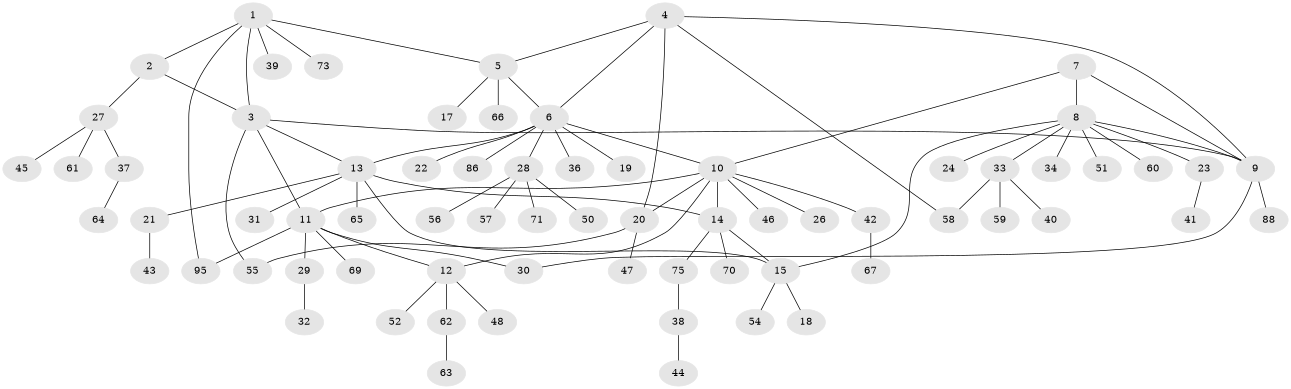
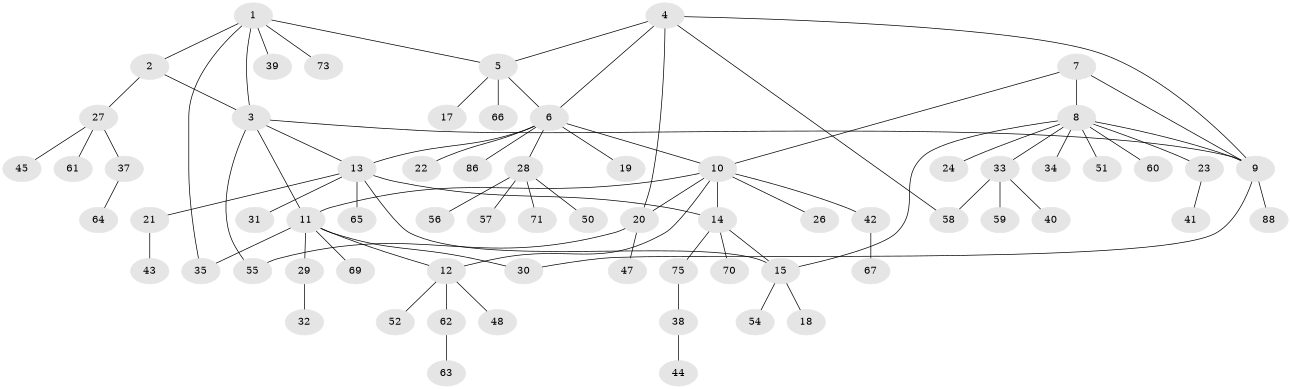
node "36": removed
node "46": removed
node "95": label "95" -> "35"
